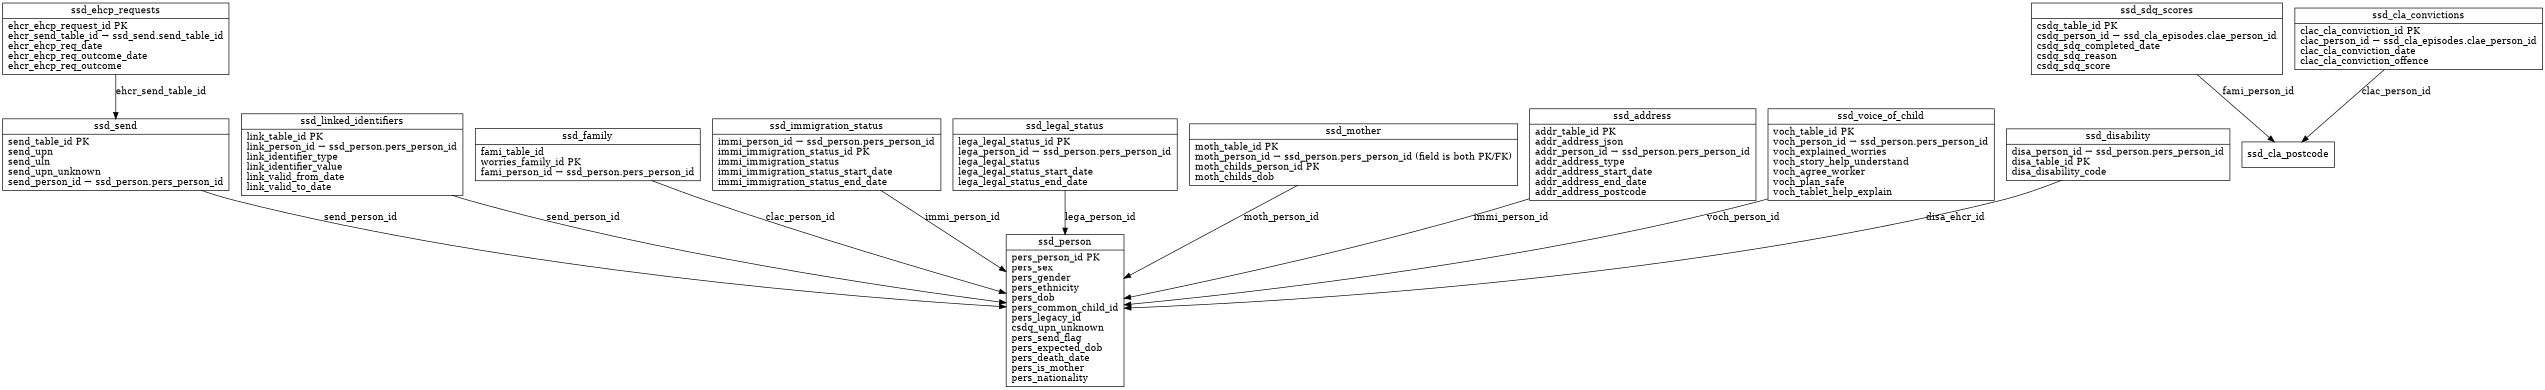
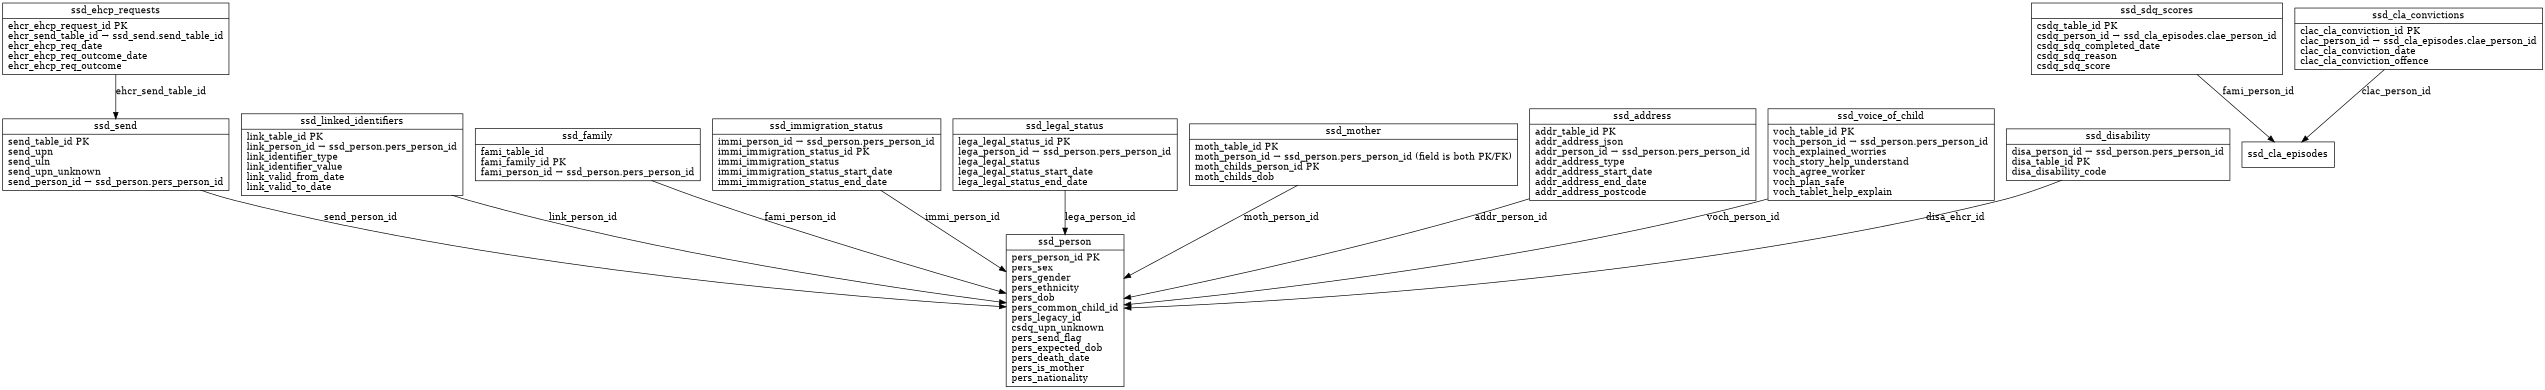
node "ssd_cla_postcode": label "ssd_cla_postcode" -> "ssd_cla_episodes"
node "ssd_family": text "worries_family_id PK" -> "fami_family_id PK"
edge "ssd_linked_identifiers" -> "ssd_person": label "send_person_id" -> "link_person_id"
edge "ssd_family" -> "ssd_person": label "clac_person_id" -> "fami_person_id"
edge "ssd_address" -> "ssd_person": label "immi_person_id" -> "addr_person_id"
